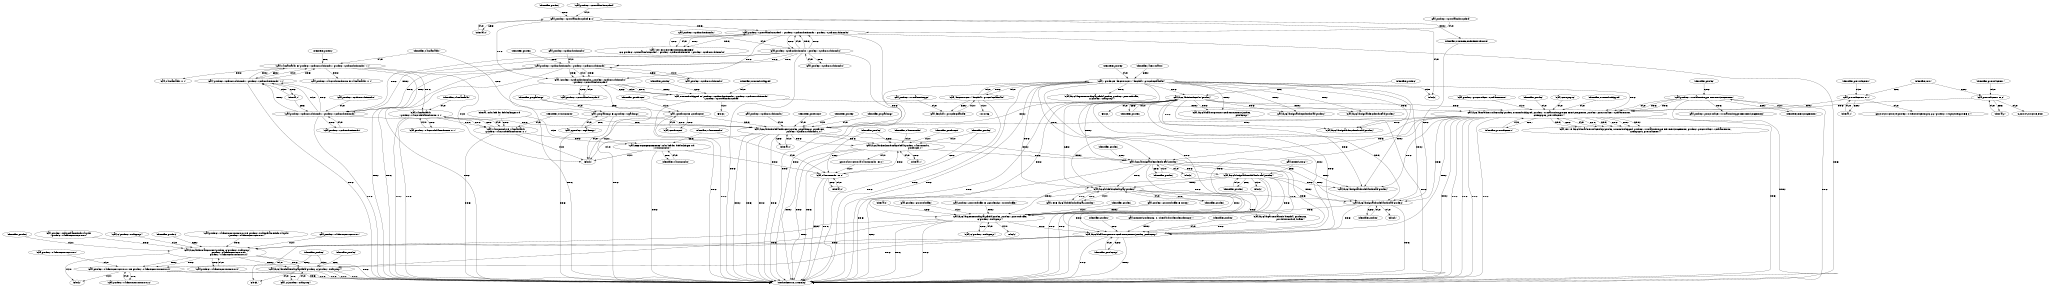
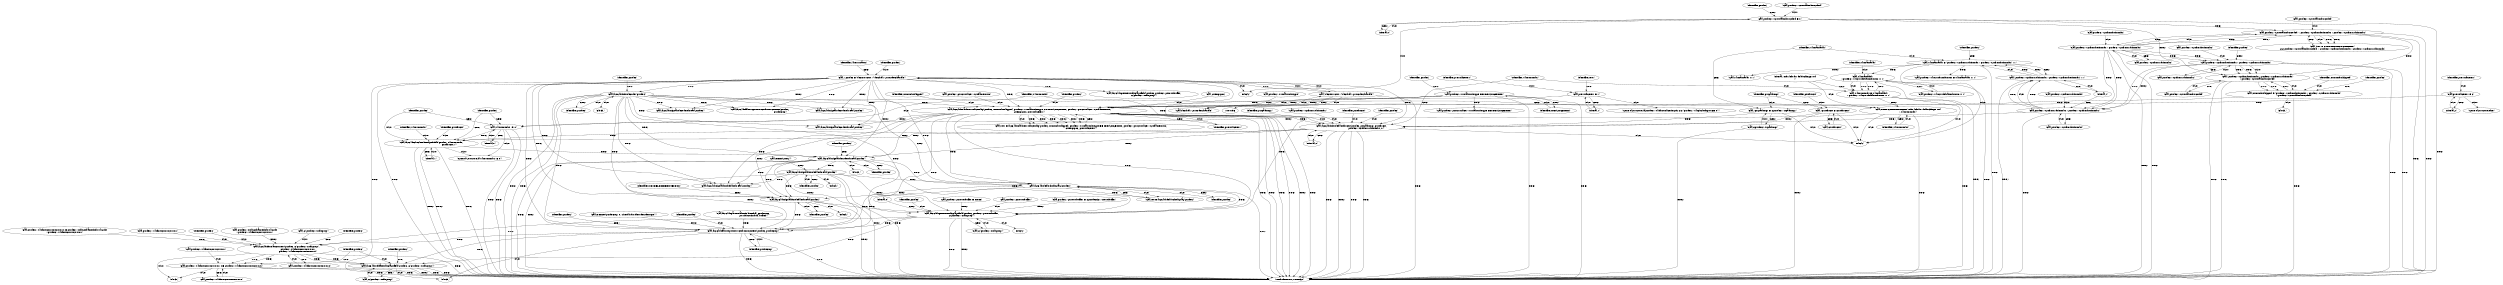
edge "(Call,ps_dec->u2_total_mbs_coded = 0)" -> "(Identifier,IVD_DECODE_FRAME_OUT)": now "(Call,ps_dec->u2_total_mbs_coded = 0)" -> "(MethodReturn,WORD32)"
edge "(Identifier,ret1)" -> "(Call,prev_slice_err = 2)": removed, label "CFG:"
edge "(ControlStructure,if(u4_num_mbs != 0))" -> "(Call,u4_num_mbs != 0)": reversed
